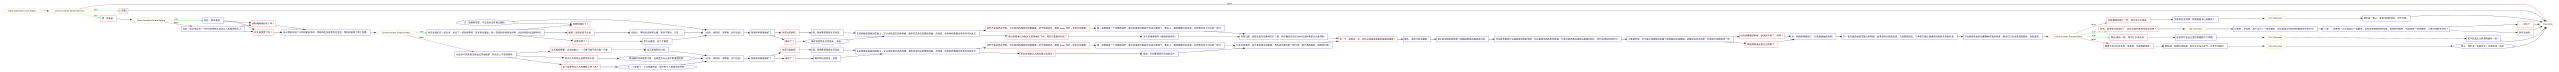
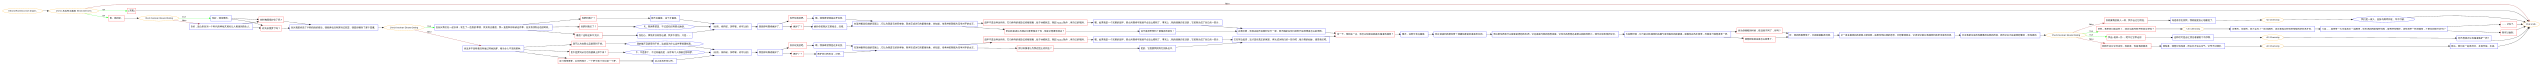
node "Check boolean EleanorDreams": label "Check boolean EleanorDreams" -> "Check 其实有点尴尬 EleanorDreams"
node "我们是一家人。血脉与羁绊同在。牢不可破。": shape box -> ellipse
edge "天，我倒希望是。不过恐怕没有那么愉快。" -> "你梦到我们了？": reversed
node "嫉妒你把我从它那抢走，没错。": shape ellipse -> box
node "那么，我们会一起面对它。并肩作战。永远。": shape ellipse -> box
